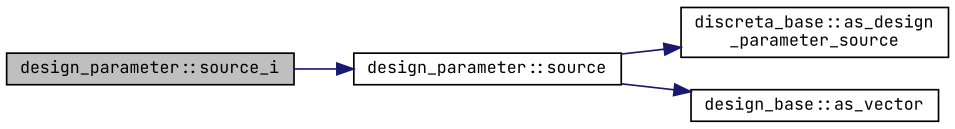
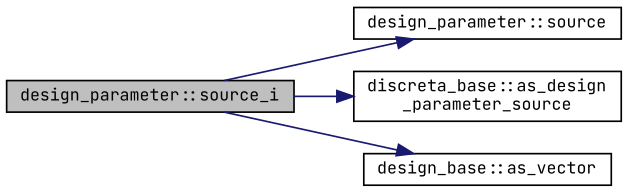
edge "design_parameter::source" -> "discreta_base::as_design _parameter_source": now "design_parameter::source_i" -> "discreta_base::as_design _parameter_source"
edge "design_parameter::source" -> "design_base::as_vector": now "design_parameter::source_i" -> "design_base::as_vector"
